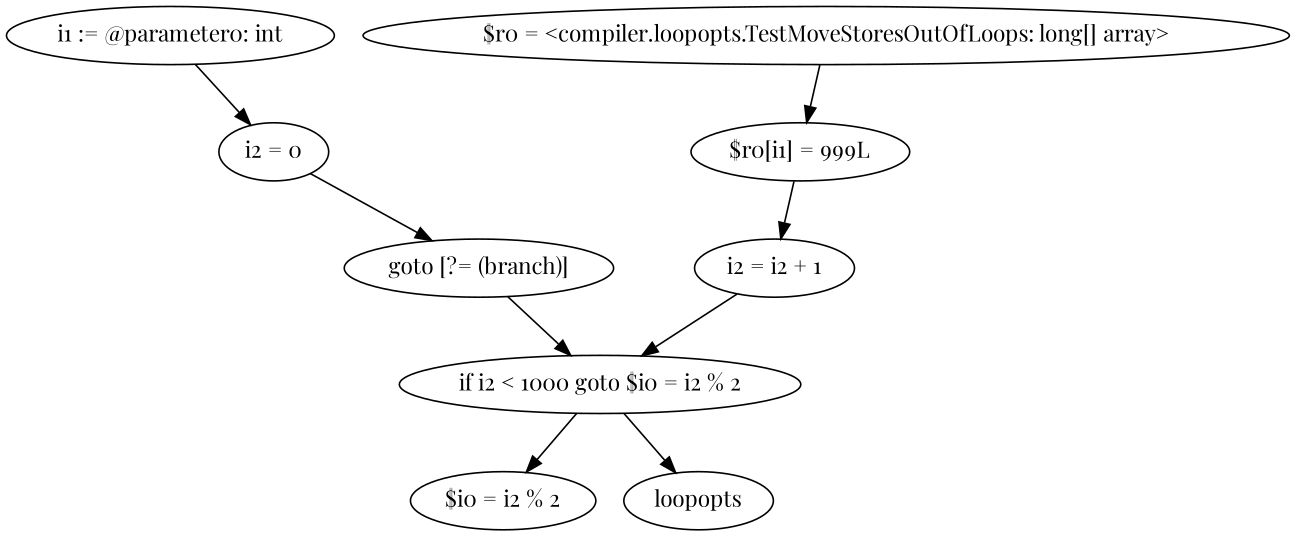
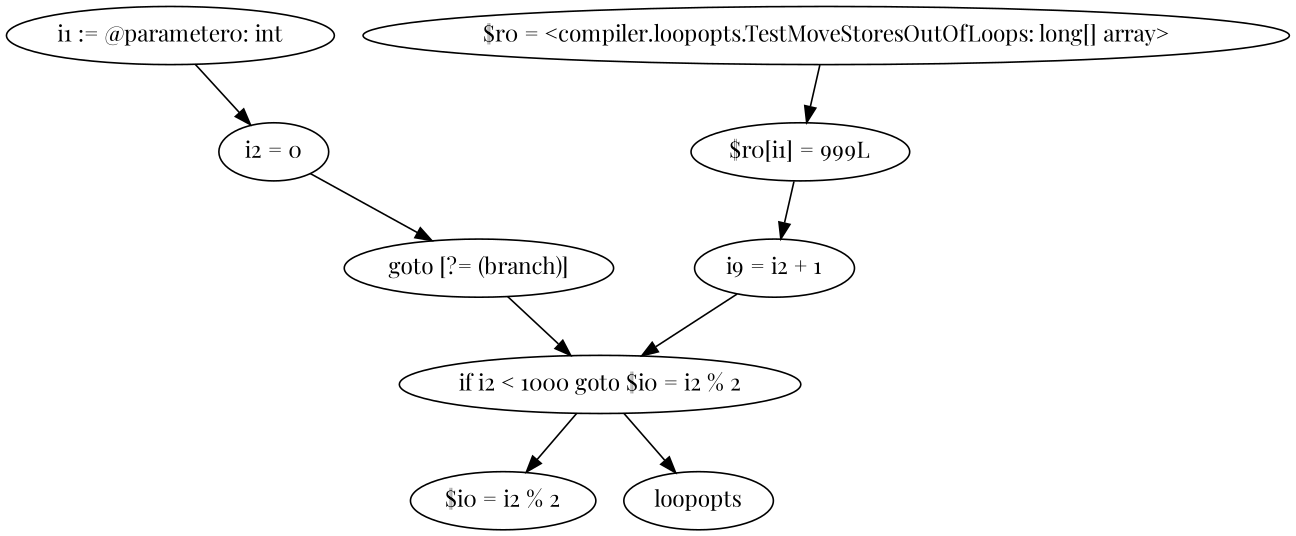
node "i2 = i2 + 1": label "i2 = i2 + 1" -> "i9 = i2 + 1"
